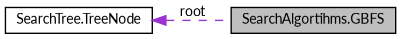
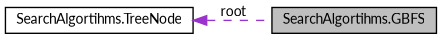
node "SearchTree.TreeNode": label "SearchTree.TreeNode" -> "SearchAlgortihms.TreeNode"
